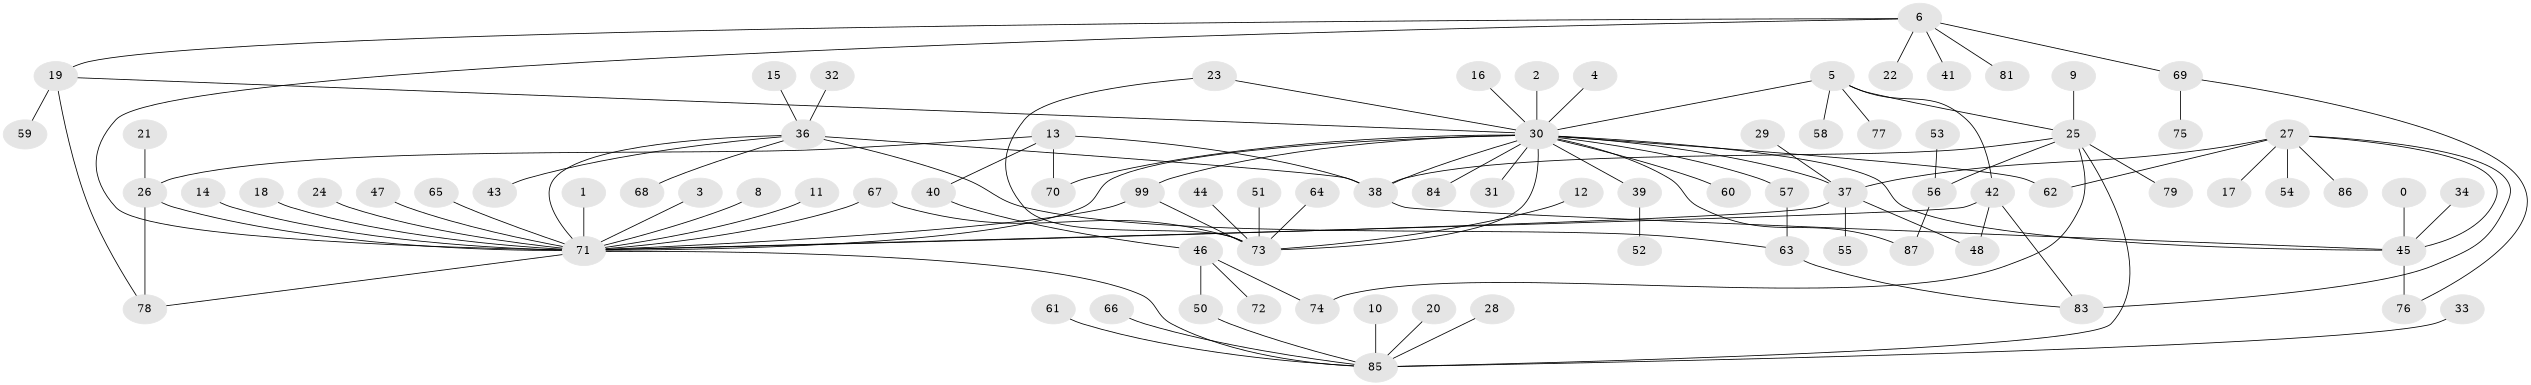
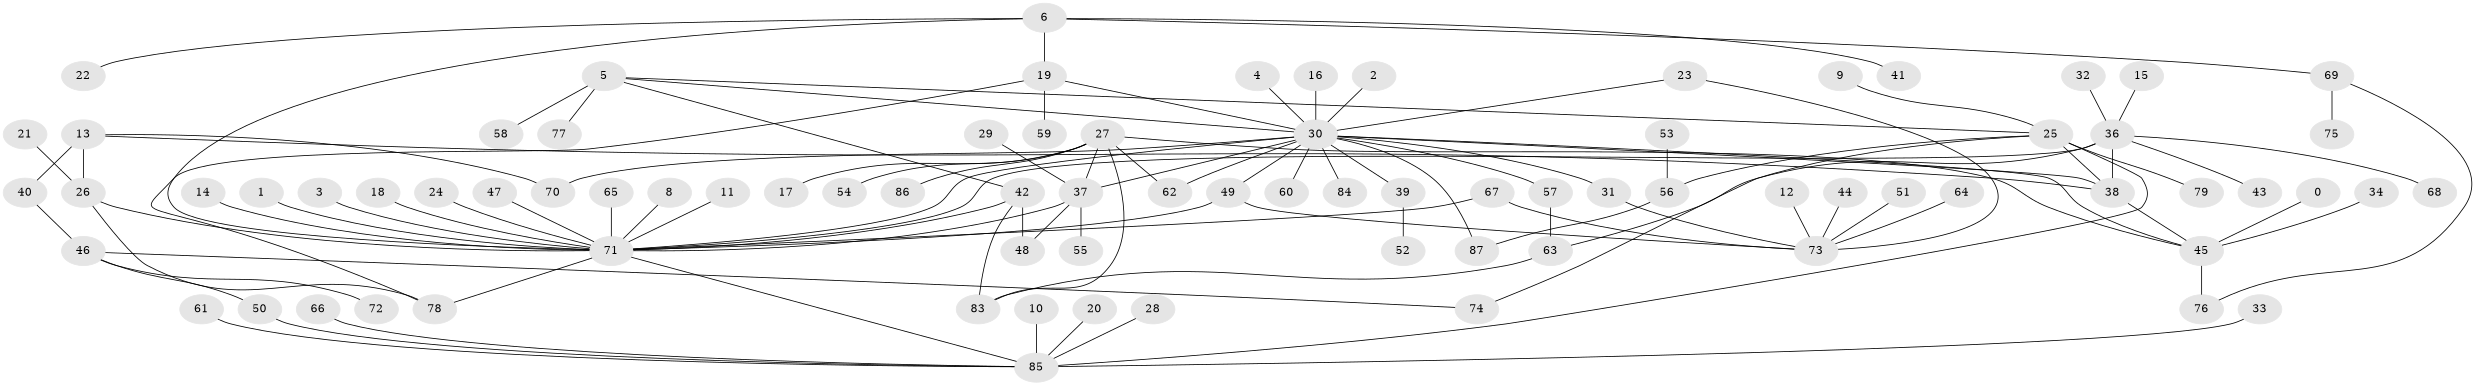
node "81": removed
node "99": label "99" -> "49"
edge "30" -- "73": now "31" -- "73"
